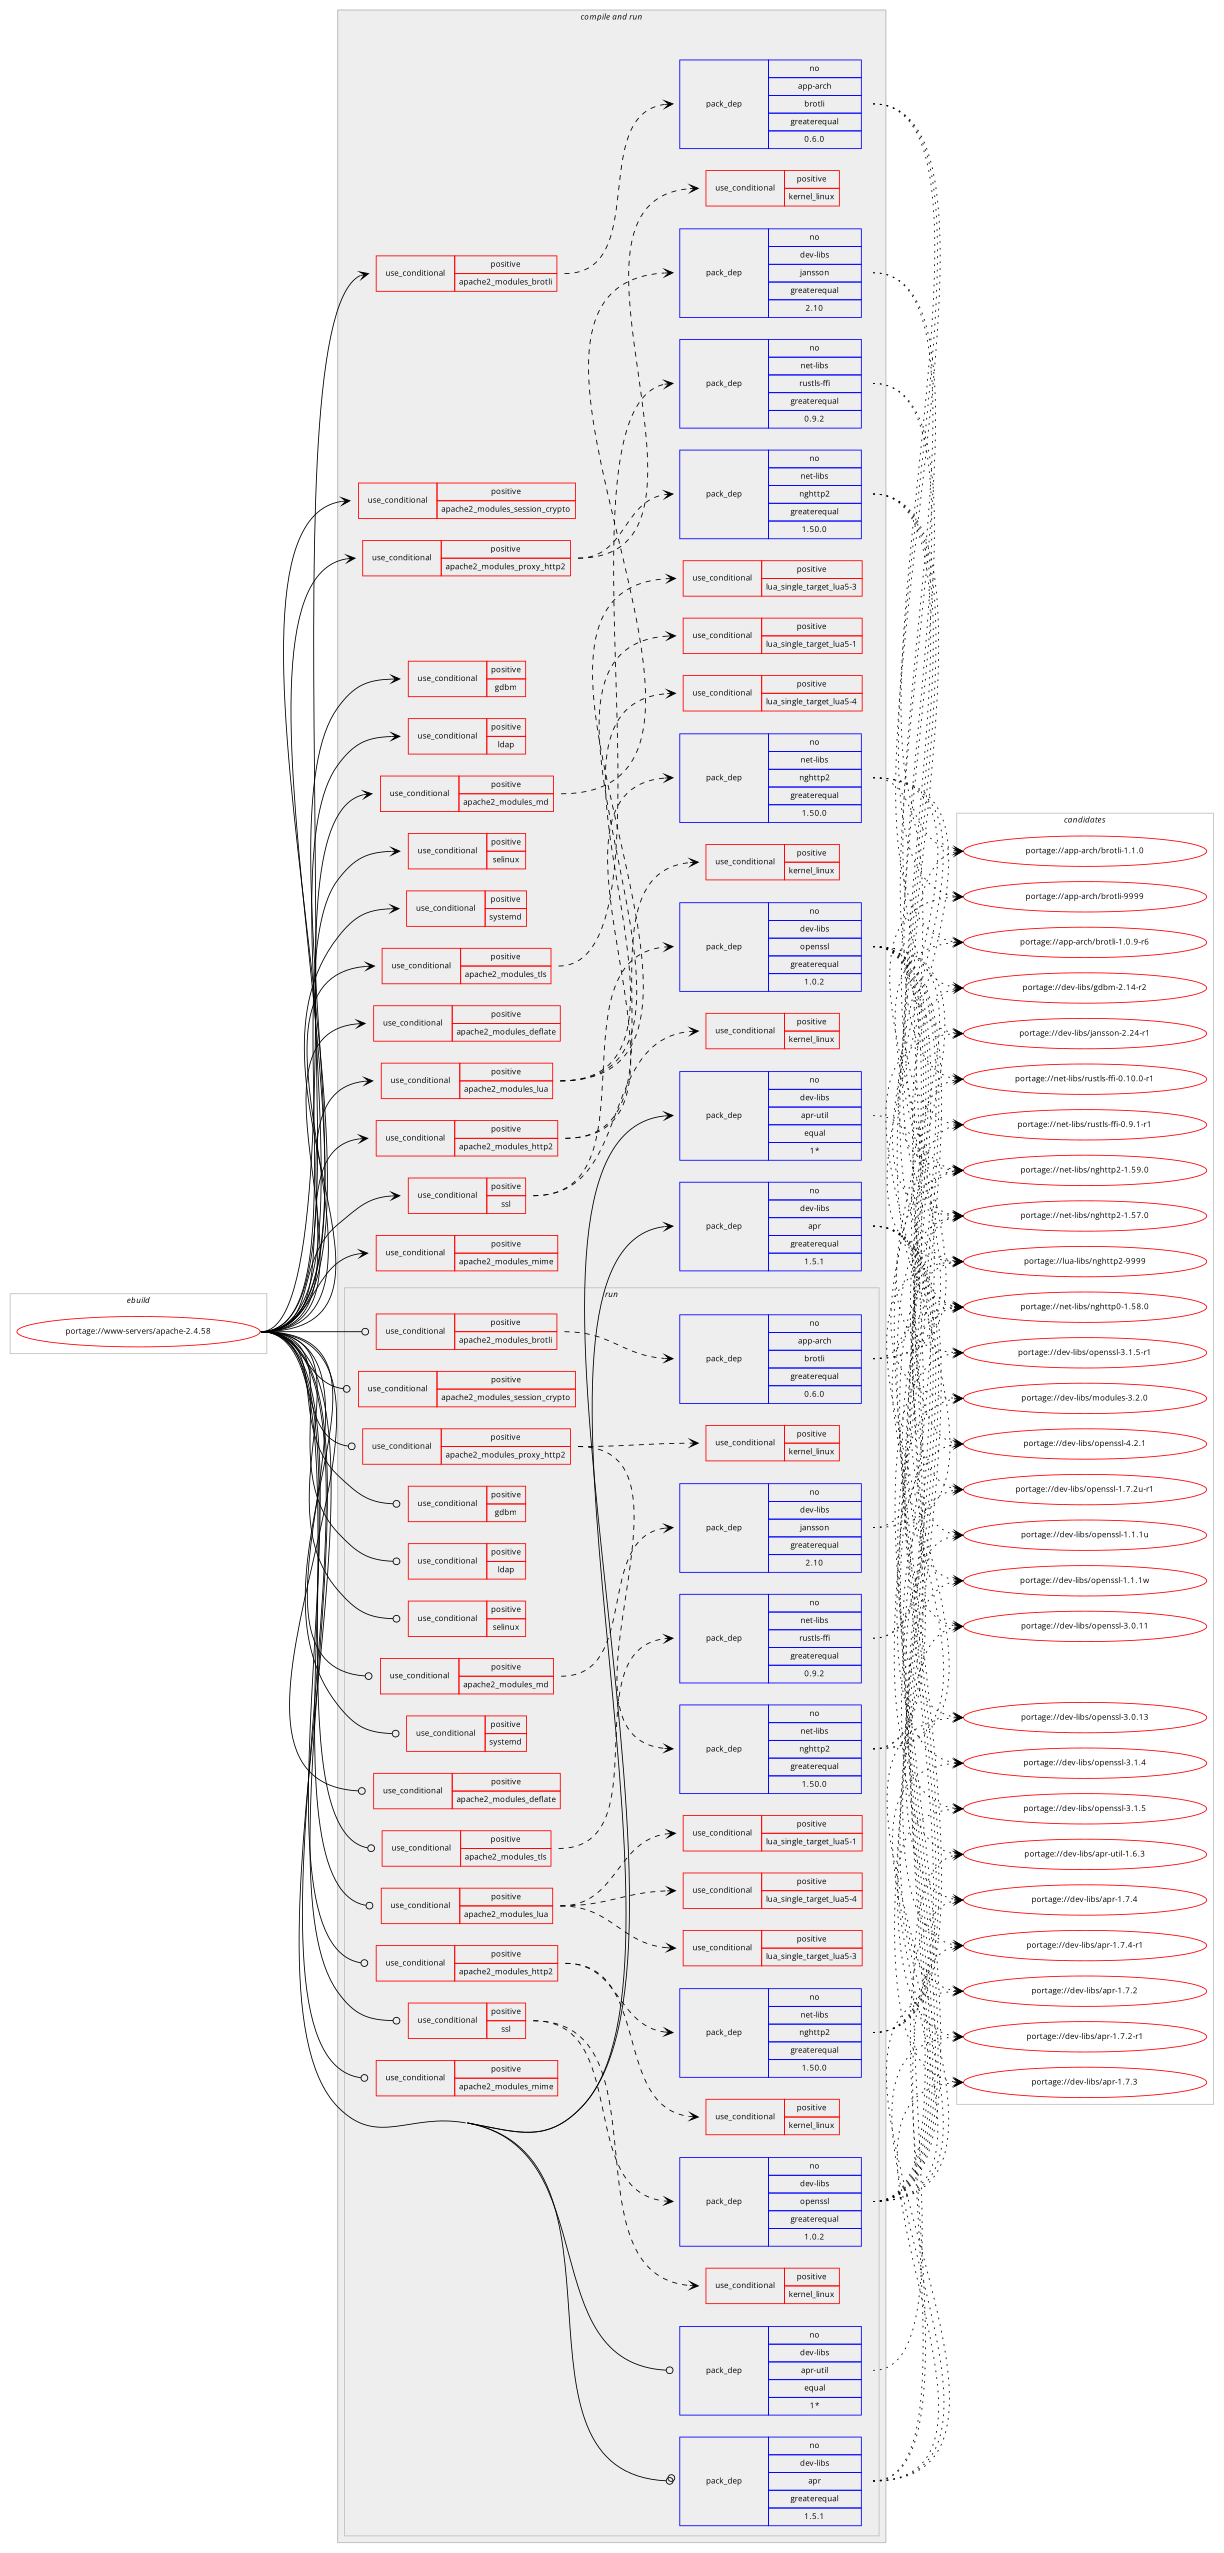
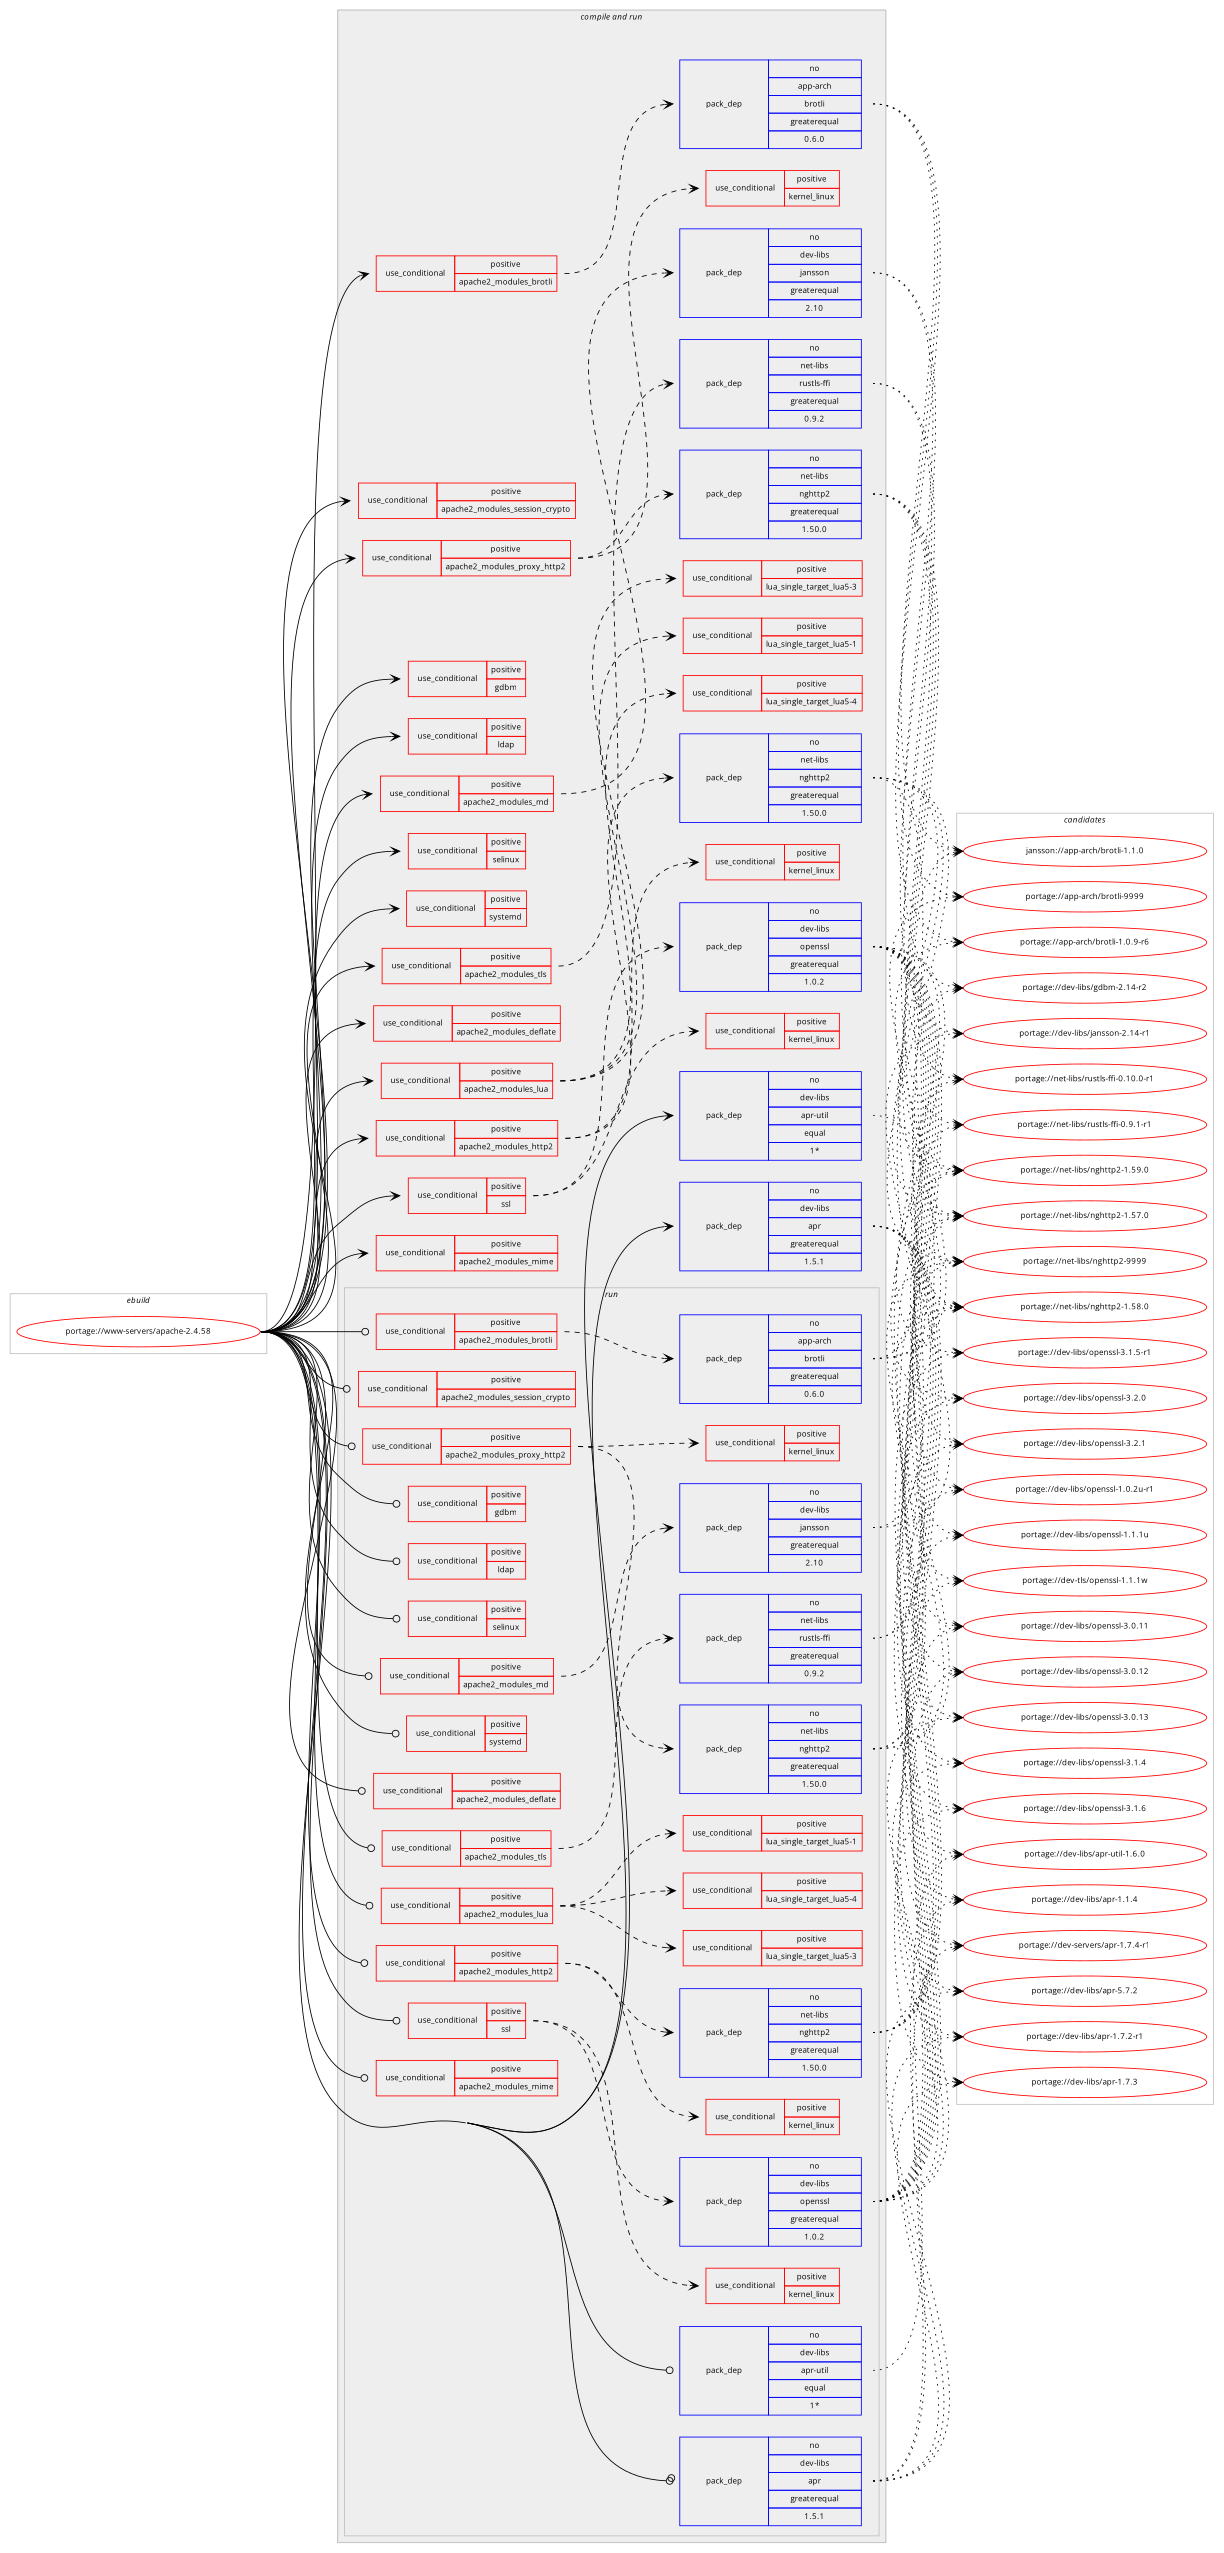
node "portage://app-arch/brotli-1.1.0": label "portage://app-arch/brotli-1.1.0" -> "jansson://app-arch/brotli-1.1.0"
node "portage://dev-libs/jansson-2.24-r1": label "portage://dev-libs/jansson-2.24-r1" -> "portage://dev-libs/jansson-2.14-r1"
node "portage://lua-libs/nghttp2-9999": label "portage://lua-libs/nghttp2-9999" -> "portage://net-libs/nghttp2-9999"
node "portage://net-libs/nghttp0-1.58.0": label "portage://net-libs/nghttp0-1.58.0" -> "portage://net-libs/nghttp2-1.58.0"
node "portage://dev-libs/modules-3.2.0": label "portage://dev-libs/modules-3.2.0" -> "portage://dev-libs/openssl-3.2.0"
node "portage://dev-libs/openssl-4.2.1": label "portage://dev-libs/openssl-4.2.1" -> "portage://dev-libs/openssl-3.2.1"
node "portage://dev-libs/openssl-1.7.2u-r1": label "portage://dev-libs/openssl-1.7.2u-r1" -> "portage://dev-libs/openssl-1.0.2u-r1"
node "portage://dev-libs/openssl-1.1.1w": label "portage://dev-libs/openssl-1.1.1w" -> "portage://dev-tls/openssl-1.1.1w"
node "portage://dev-libs/openssl-3.0.12": added
node "portage://dev-libs/openssl-3.1.5": label "portage://dev-libs/openssl-3.1.5" -> "portage://dev-libs/openssl-3.1.6"
node "portage://dev-libs/apr-util-1.6.3": label "portage://dev-libs/apr-util-1.6.3" -> "portage://dev-libs/apr-util-1.6.0"
node "portage://dev-libs/apr-1.7.4": label "portage://dev-libs/apr-1.7.4" -> "portage://dev-libs/apr-1.1.4"
node "portage://dev-libs/apr-1.7.4-r1": label "portage://dev-libs/apr-1.7.4-r1" -> "portage://dev-servers/apr-1.7.4-r1"
node "portage://dev-libs/apr-1.7.2": label "portage://dev-libs/apr-1.7.2" -> "portage://dev-libs/apr-5.7.2"
